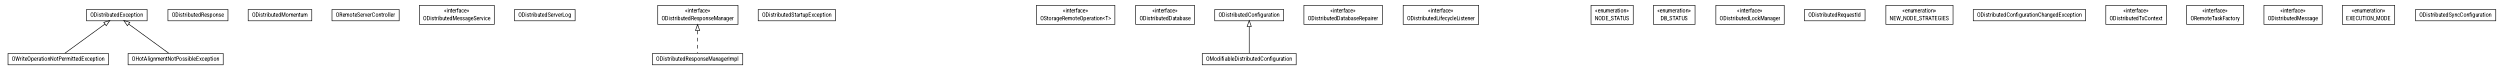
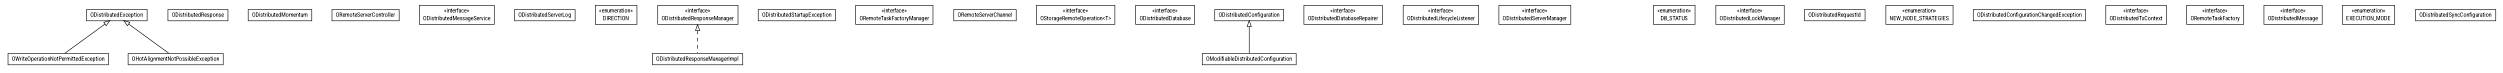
node "DIRECTION": added
node "ORemoteTaskFactoryManager": added
node "ORemoteServerChannel": added
node "ODistributedServerManager": added
node "NODE_STATUS": removed
